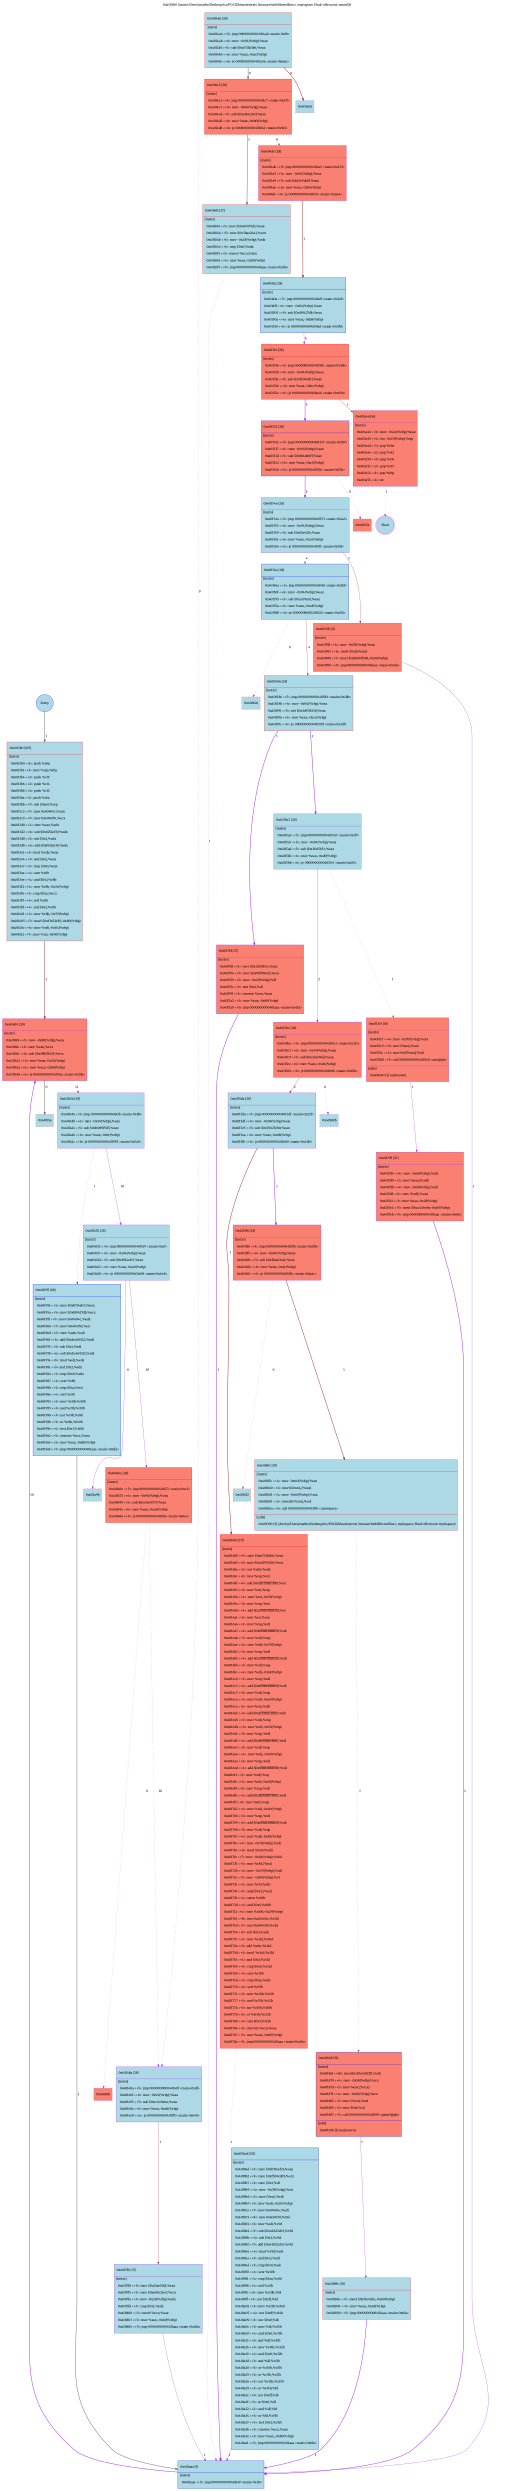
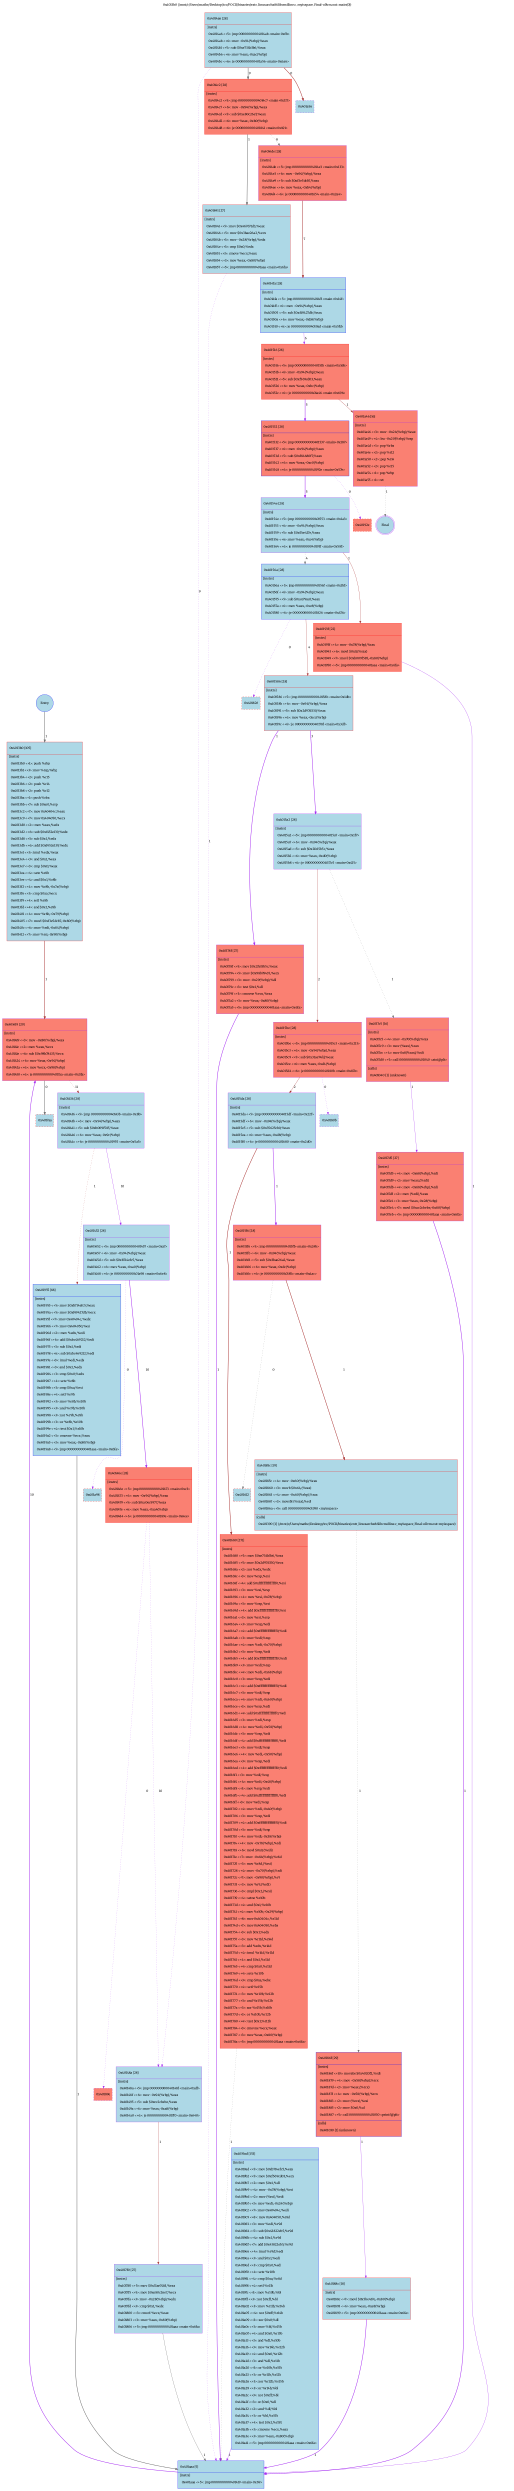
edge "0x401452 [28]" -> "0x40146e [28]": style solid -> bold
edge "0x401452 [28]" -> "0x401a98": style solid -> dotted
